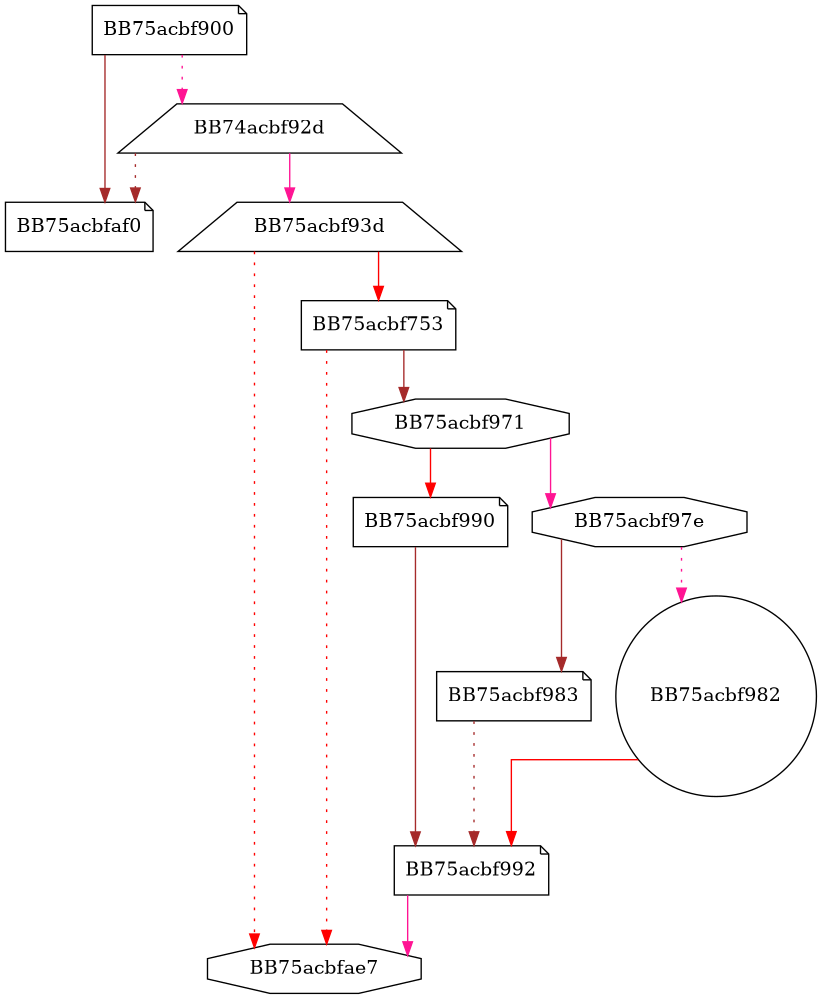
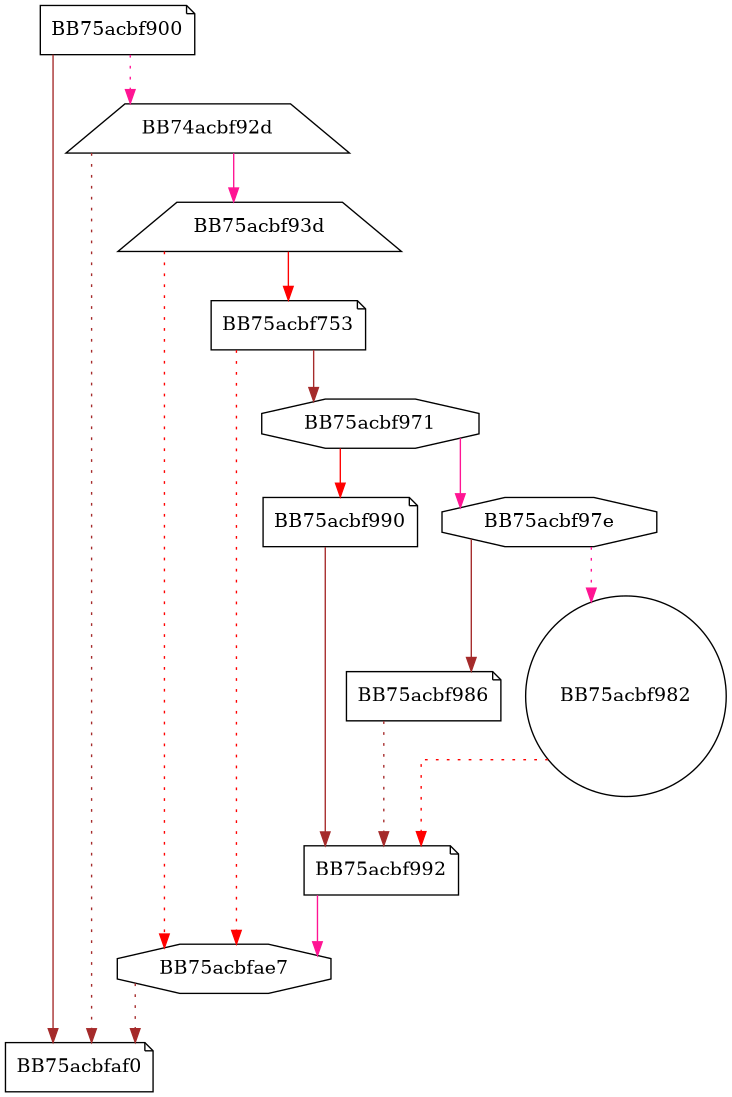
node "BB75acbf983": label "BB75acbf983" -> "BB75acbf986"
edge "BB75acbf982" -> "BB75acbf992": style solid -> dotted
edge "BB75acbfae7" -> "BB75acbfaf0": added
